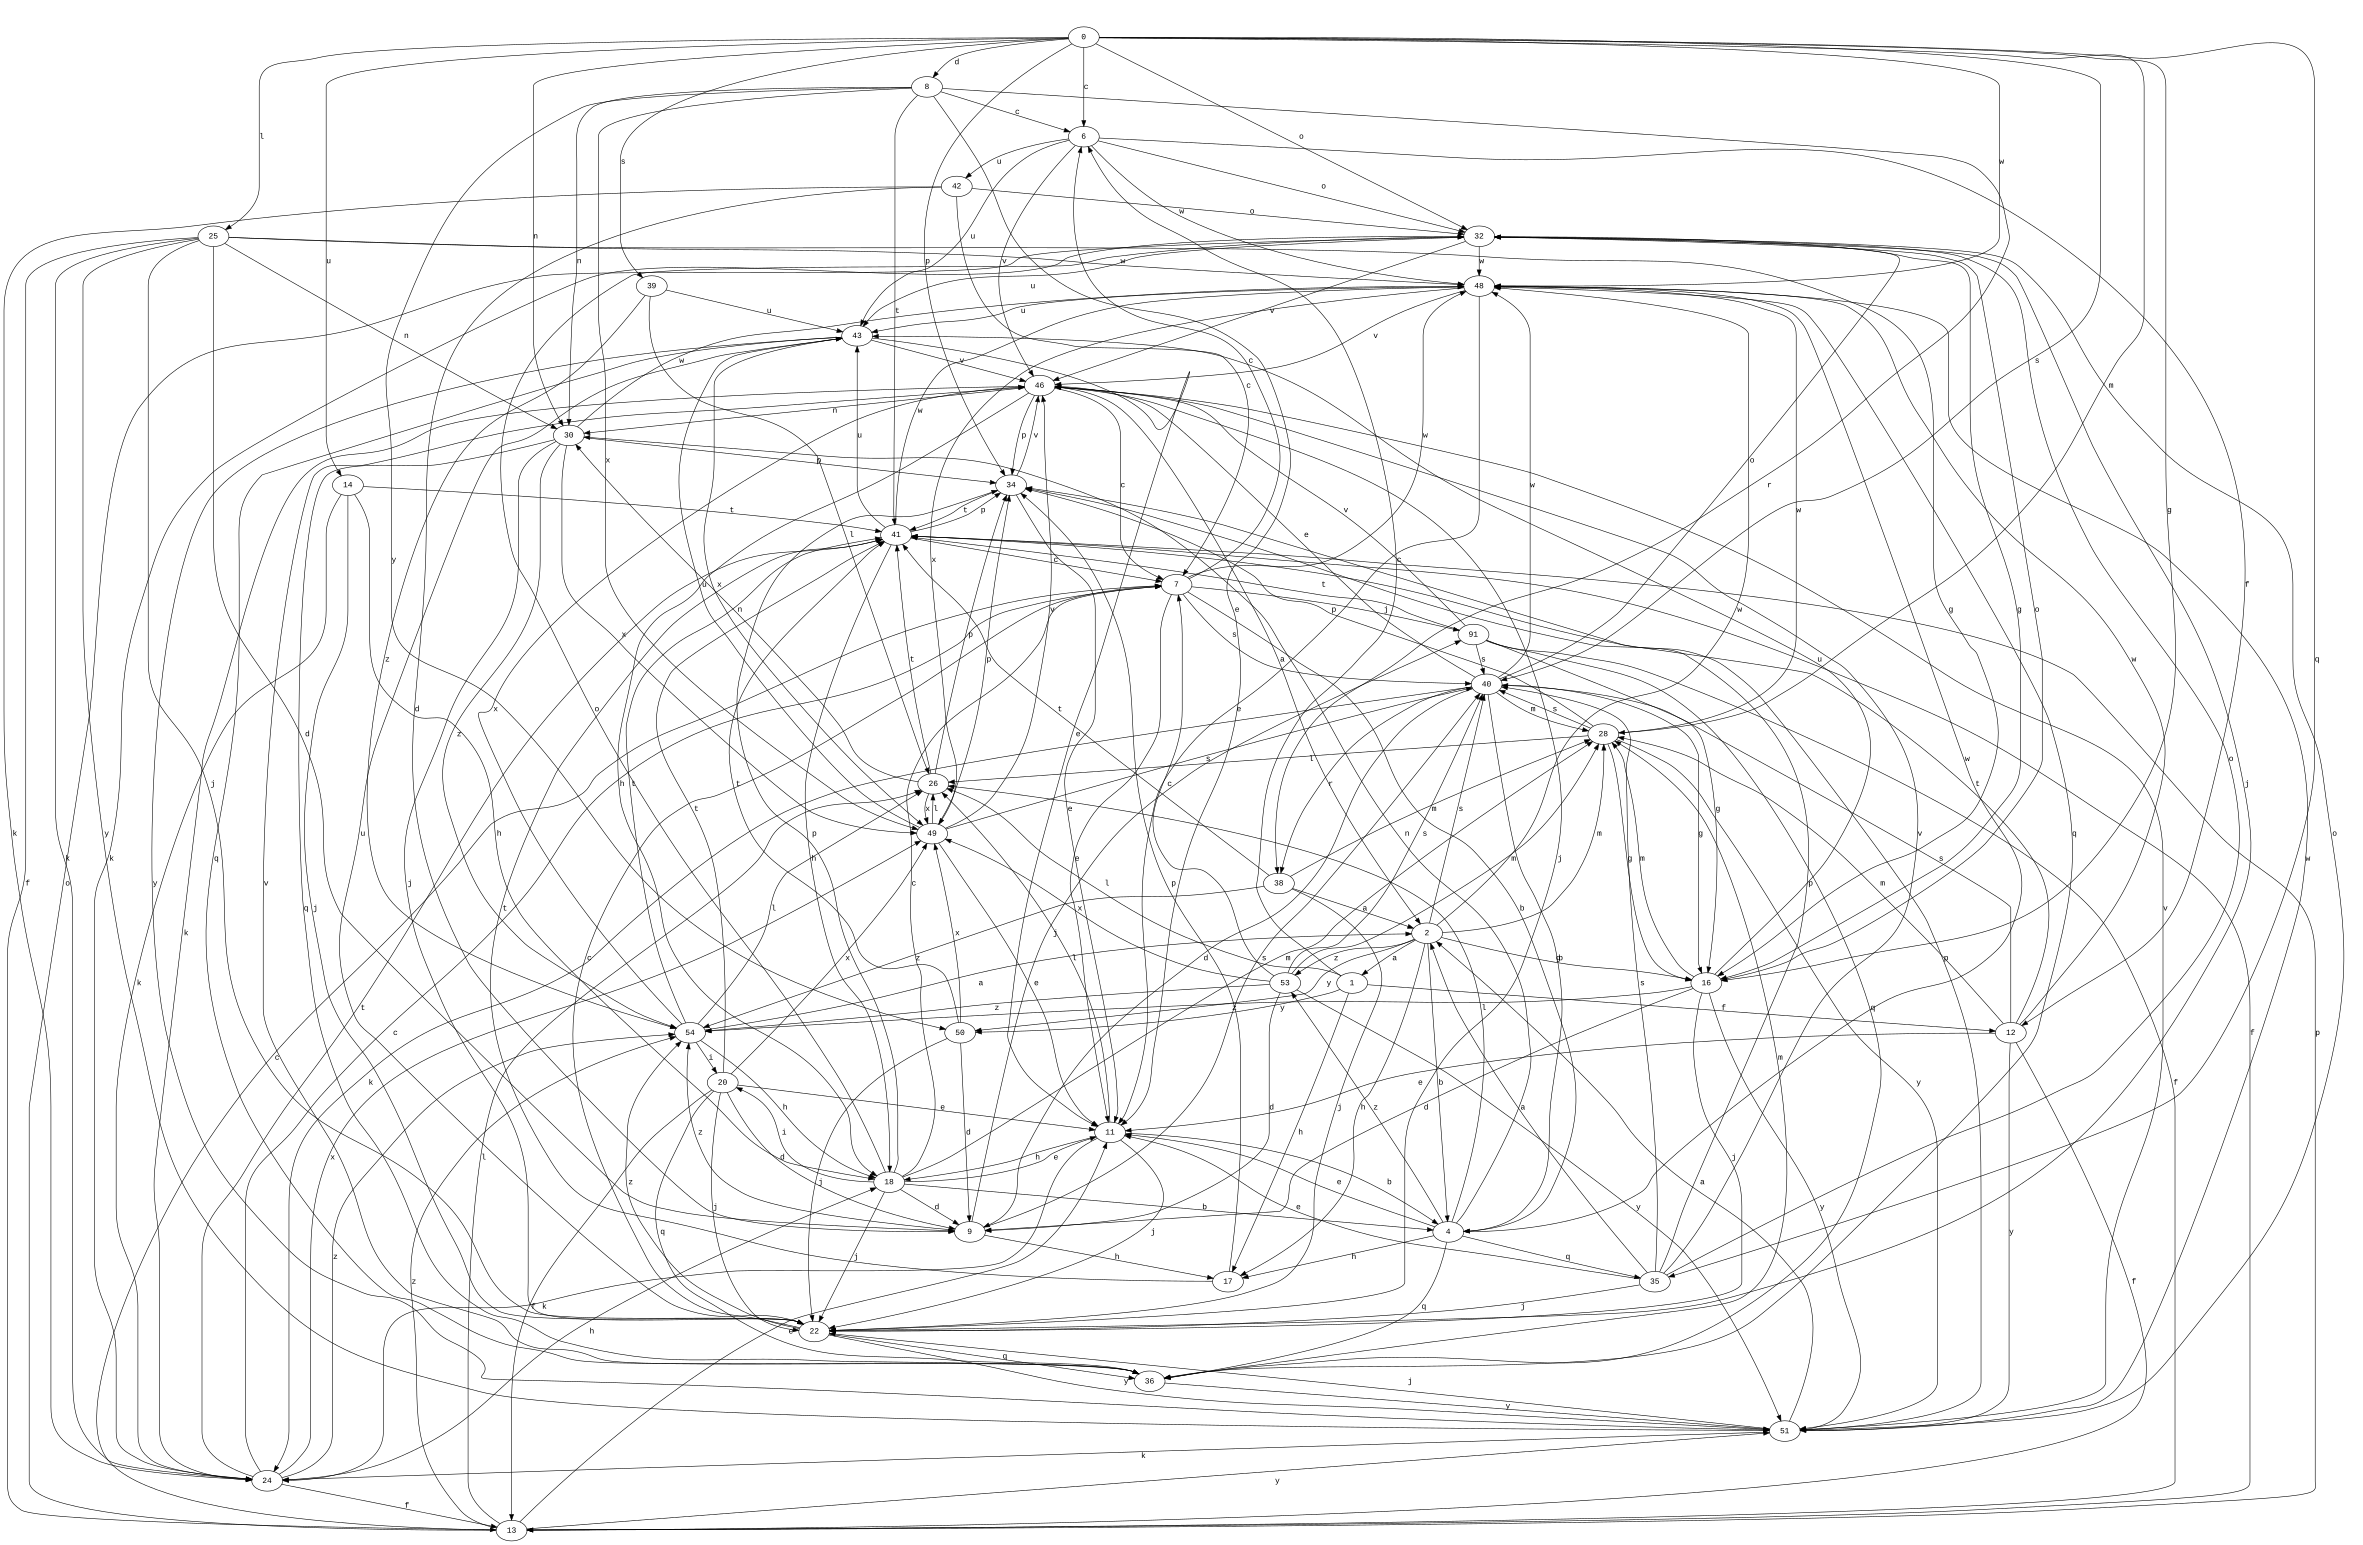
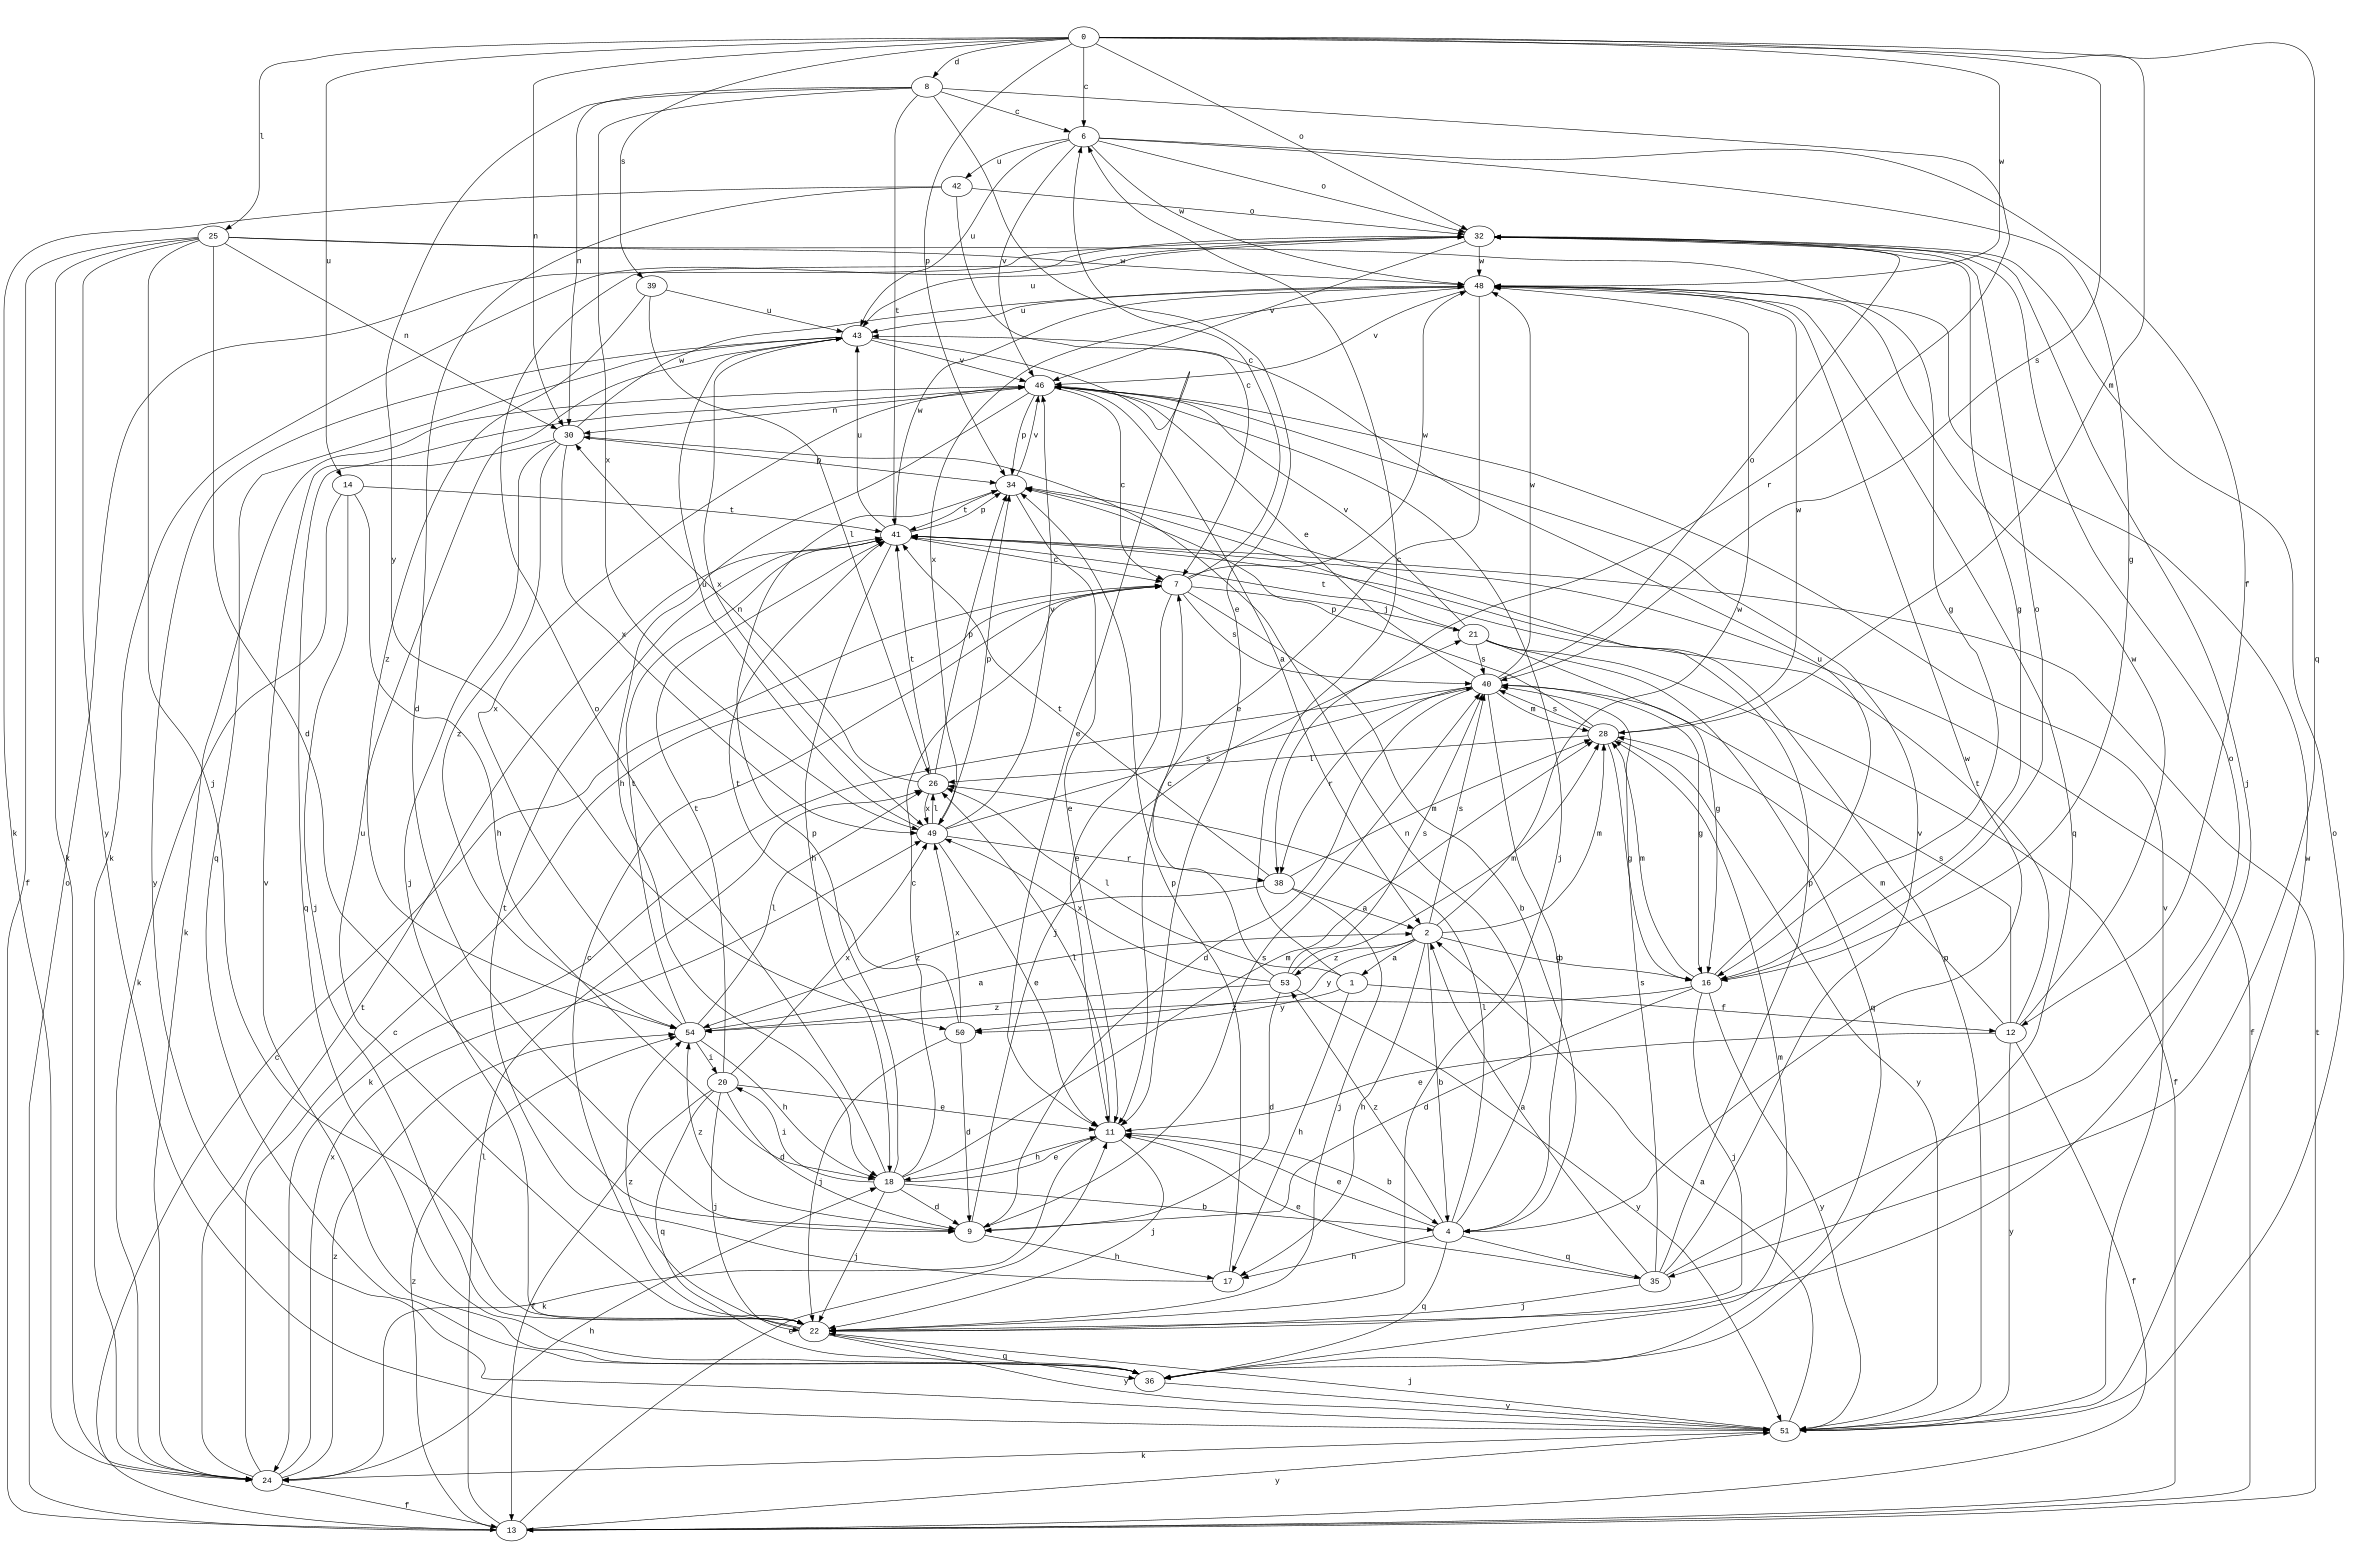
edge "0" -> "16": now "6" -> "16"
node "91": label "91" -> "21"
edge "49" -> "38": added, label "r"
edge "13" -> "41": label "p" -> "t"
